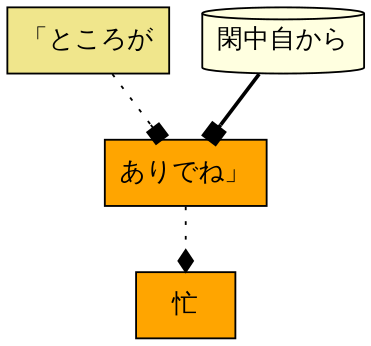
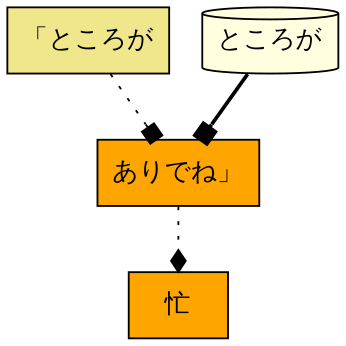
node "閑中自から": label "閑中自から" -> "ところが"
